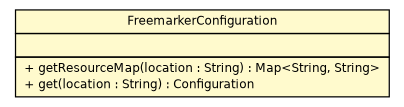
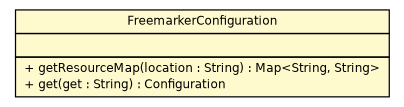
node "FreemarkerConfiguration": text "+ get(location : String) : Configuration" -> "+ get(get : String) : Configuration"
